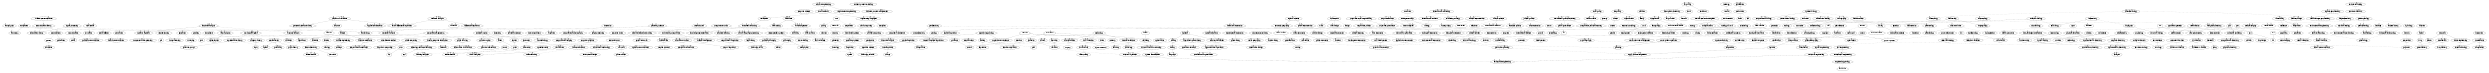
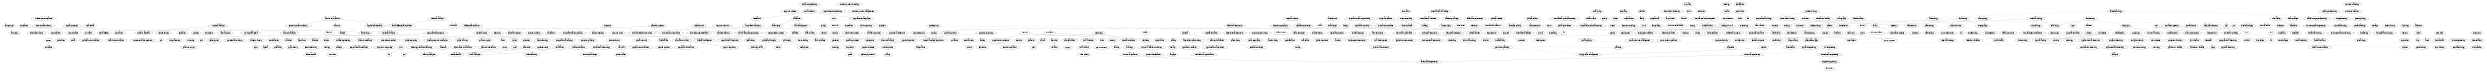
node "well": label "well" -> "patents"
